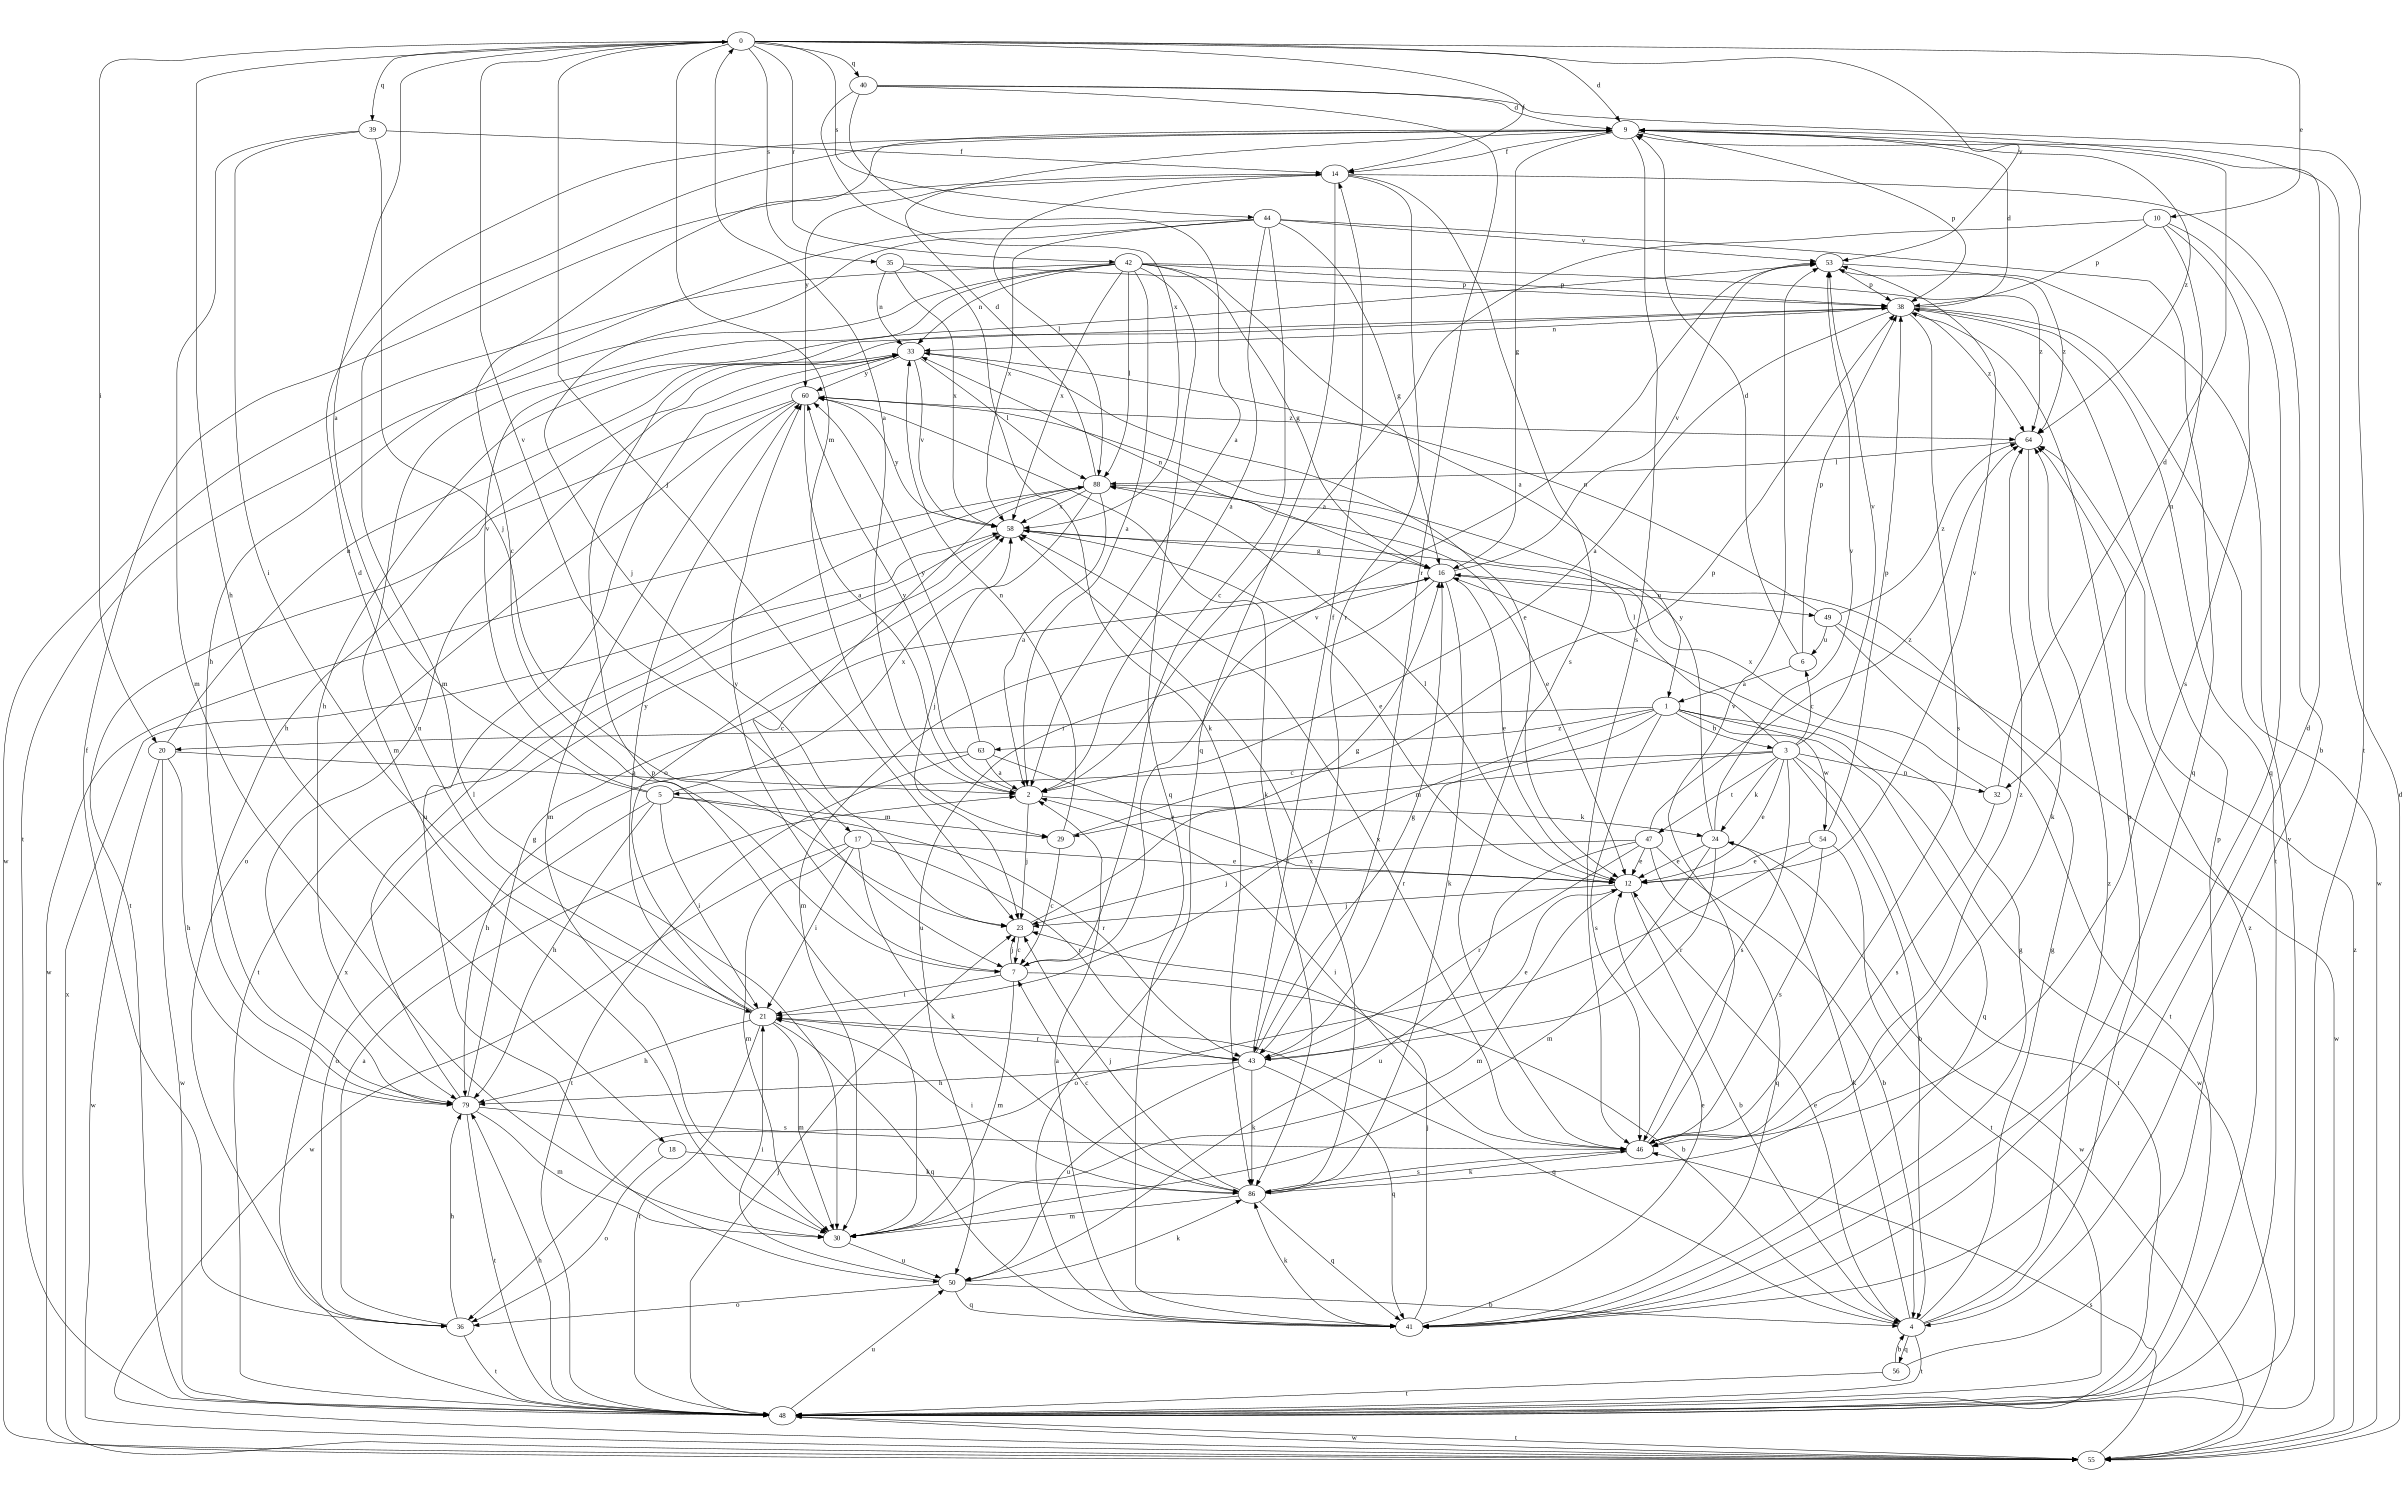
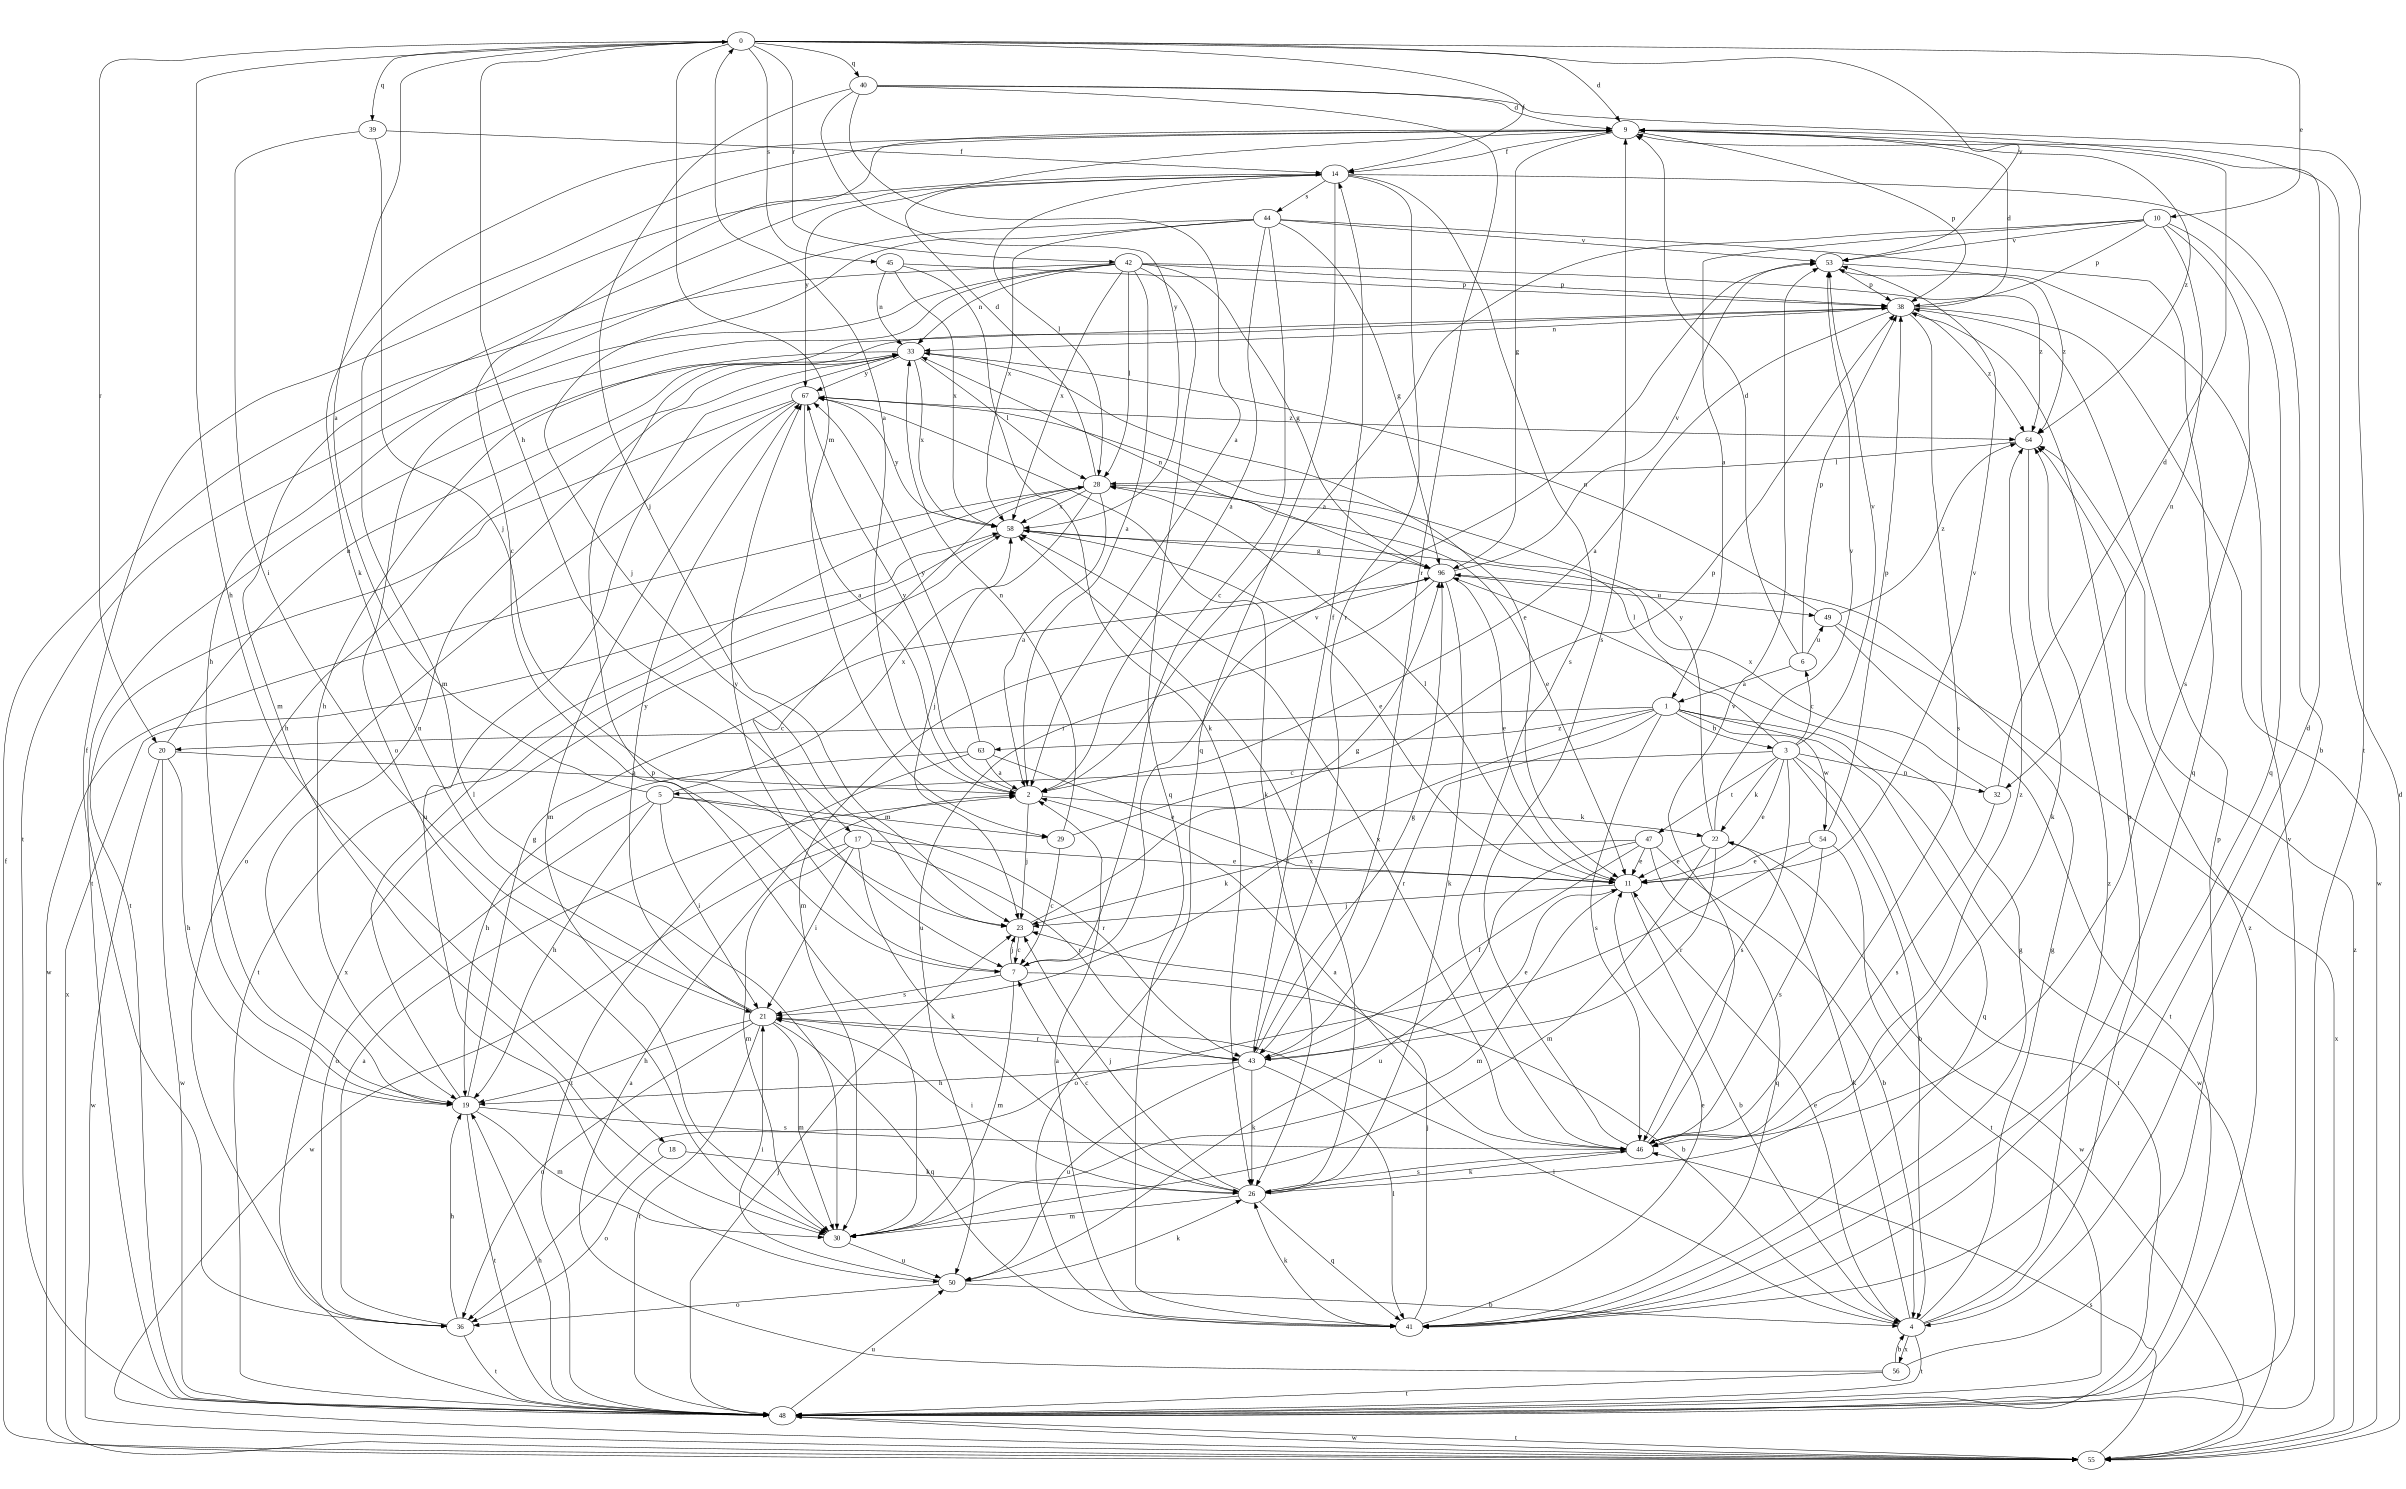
edge "0" -> "44": now "14" -> "44"
node "35": label "35" -> "45"
edge "40" -> "58": label "x" -> "y"
edge "5" -> "53": now "10" -> "53"
edge "0" -> "20": label "i" -> "r"
node "60": label "60" -> "67"
edge "0" -> "17": label "v" -> "h"
edge "0" -> "23": now "40" -> "23"
edge "33" -> "58": label "v" -> "x"
edge "42" -> "1": now "10" -> "1"
node "88": label "88" -> "28"
edge "21" -> "9": label "d" -> "k"
node "16": label "16" -> "96"
edge "49" -> "6": reversed
edge "9" -> "46": reversed
edge "47" -> "64": removed, label "z"
edge "21" -> "58": now "21" -> "36"
edge "42" -> "30": label "m" -> "o"
edge "39" -> "30": now "14" -> "30"
edge "3" -> "29": removed, label "m"
node "24": label "24" -> "22"
edge "42" -> "55": label "w" -> "f"
edge "47" -> "23": label "j" -> "k"
node "12": label "12" -> "11"
edge "47" -> "43": label "r" -> "f"
edge "46" -> "2": label "i" -> "a"
edge "7" -> "21": label "i" -> "s"
edge "49" -> "55": label "w" -> "x"
node "79": label "79" -> "19"
edge "4" -> "21": label "q" -> "i"
node "86": label "86" -> "26"
edge "43" -> "41": label "q" -> "l"
edge "50" -> "41": removed, label "q"
edge "4" -> "56": label "q" -> "x"
edge "56" -> "2": added, label "a"
edge "38" -> "48": now "33" -> "48"
